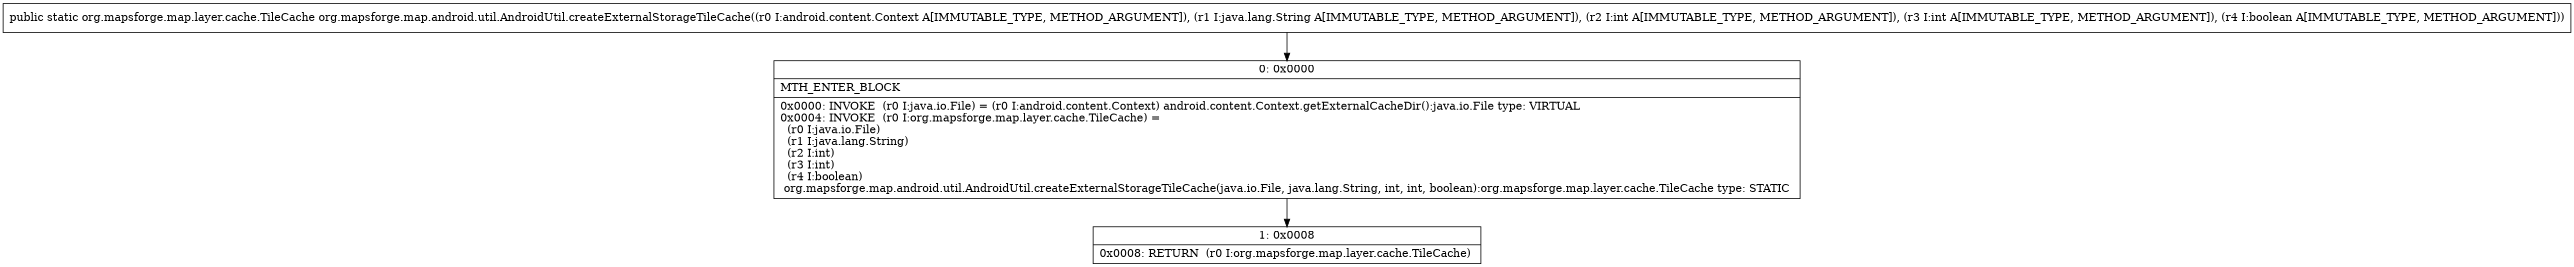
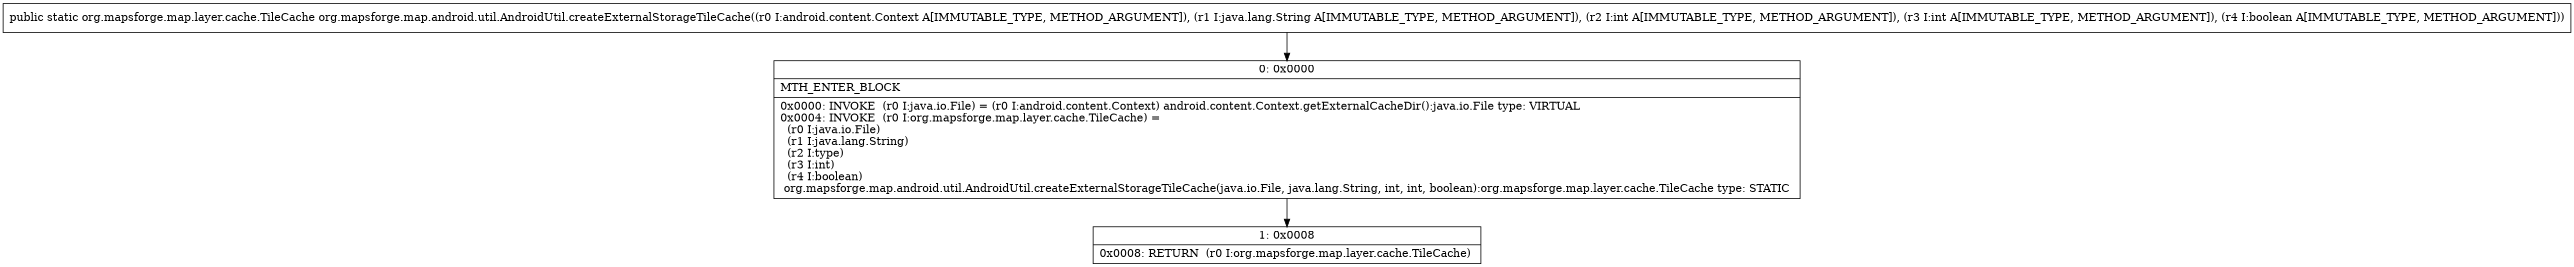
node "0: 0x0000": text "(r2 I:int)" -> "(r2 I:type)"
